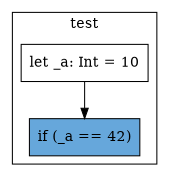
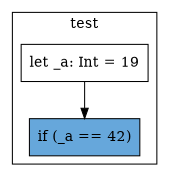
node "let _a: Int = 10": label "let _a: Int = 10" -> "let _a: Int = 19"
